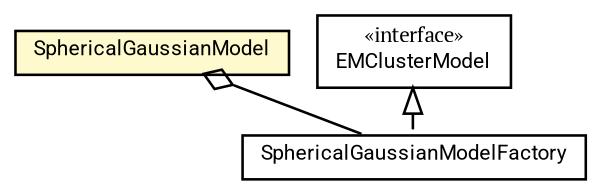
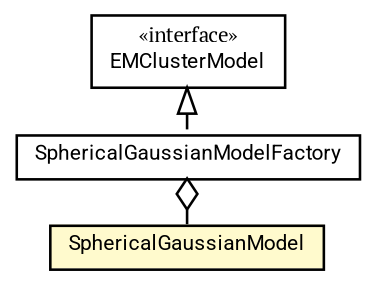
edge "SphericalGaussianModelFactory" -> "SphericalGaussianModel": reversed
